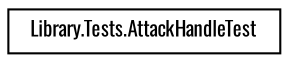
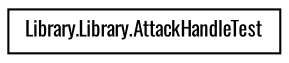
node "Library.Tests.AttackHandleTest": label "Library.Tests.AttackHandleTest" -> "Library.Library.AttackHandleTest"
